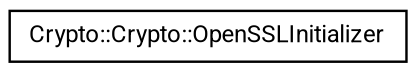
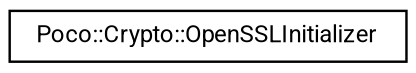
node "Crypto::Crypto::OpenSSLInitializer": label "Crypto::Crypto::OpenSSLInitializer" -> "Poco::Crypto::OpenSSLInitializer"
